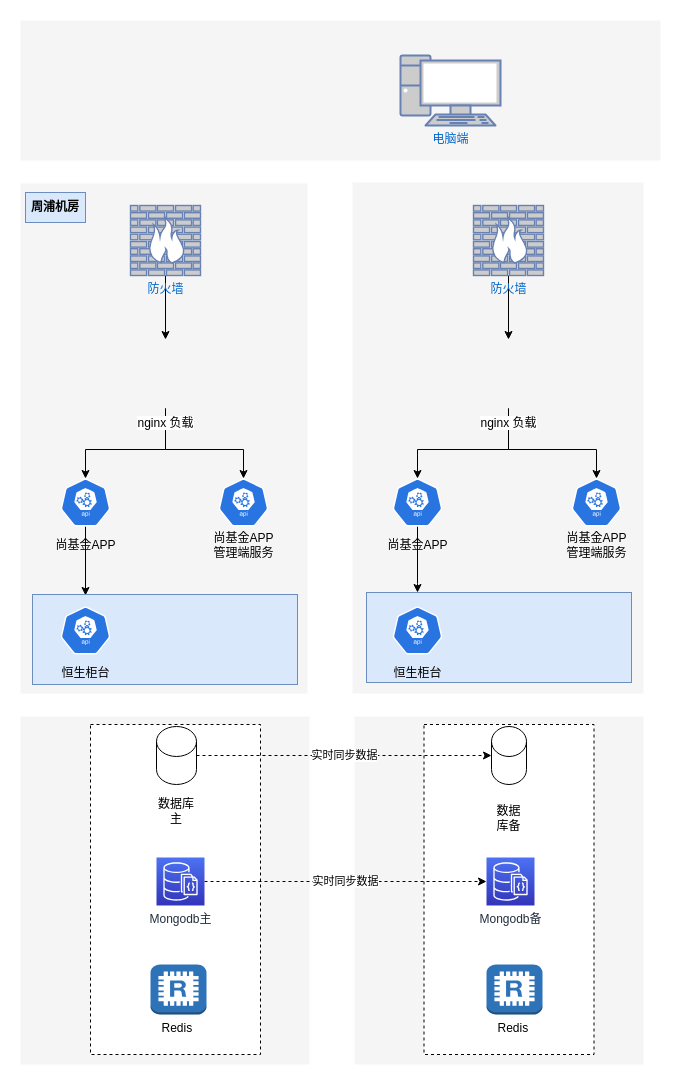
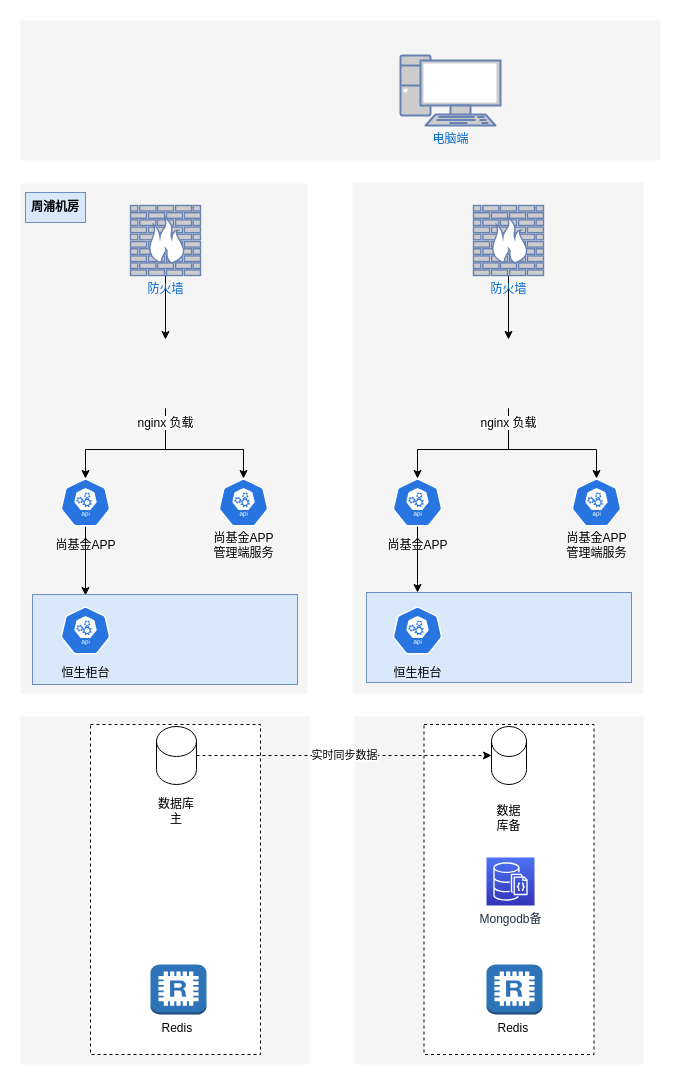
node "Mongodb主": removed
edge "Mongodb主" -> "Mongodb备": removed, label "实时同步数据"
